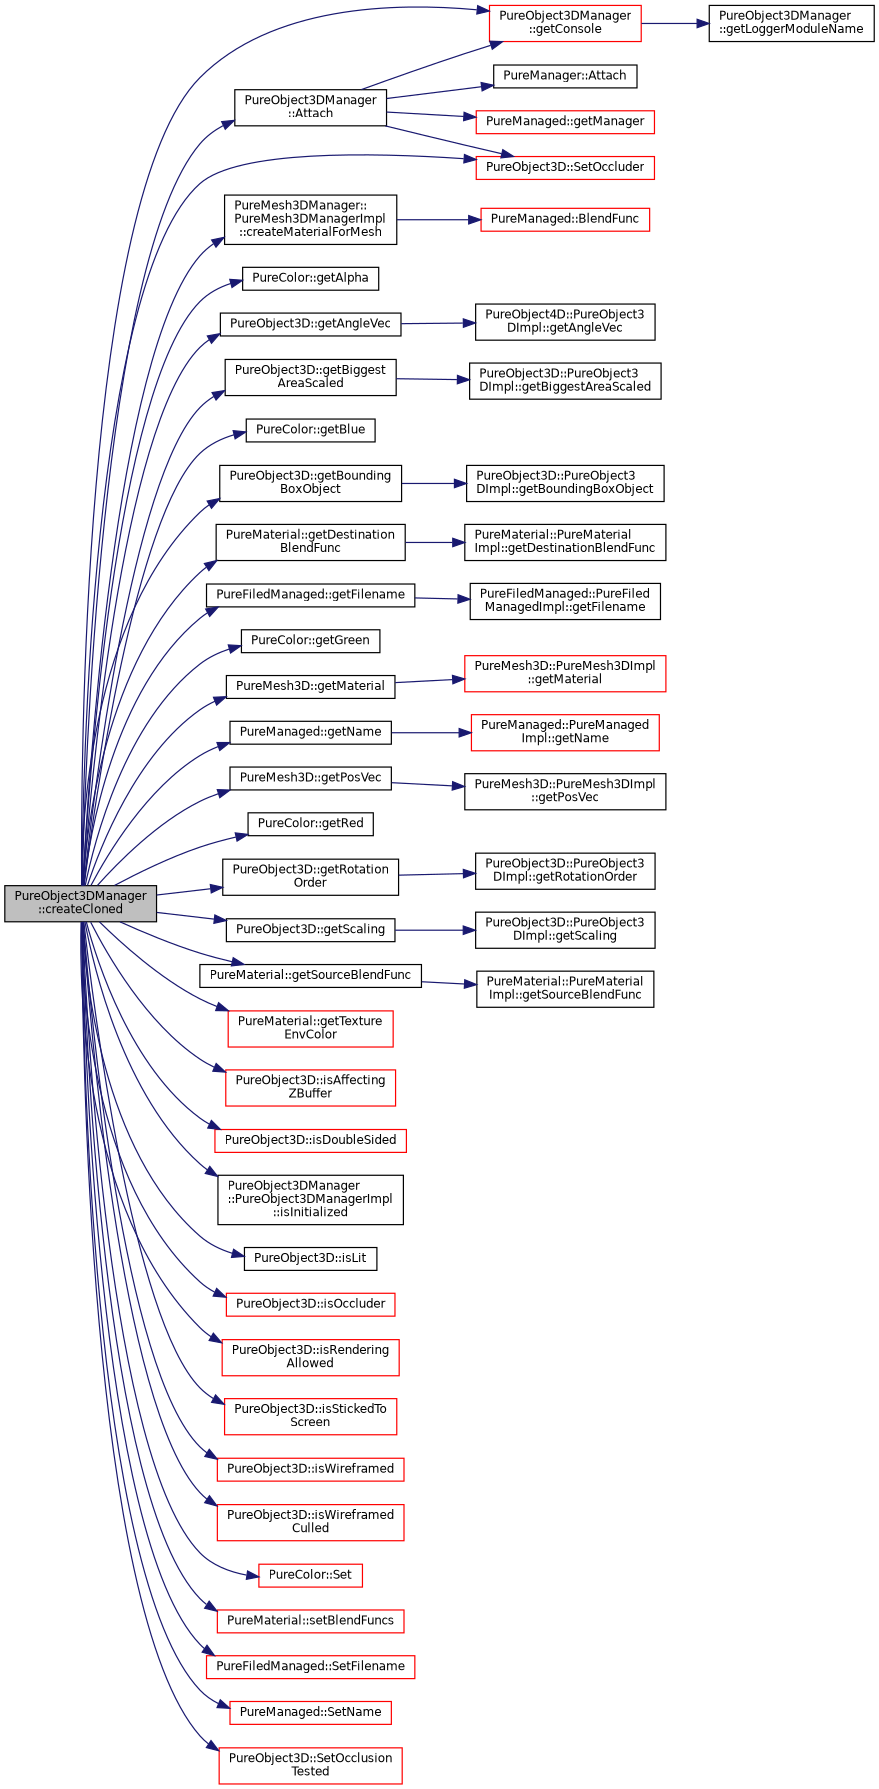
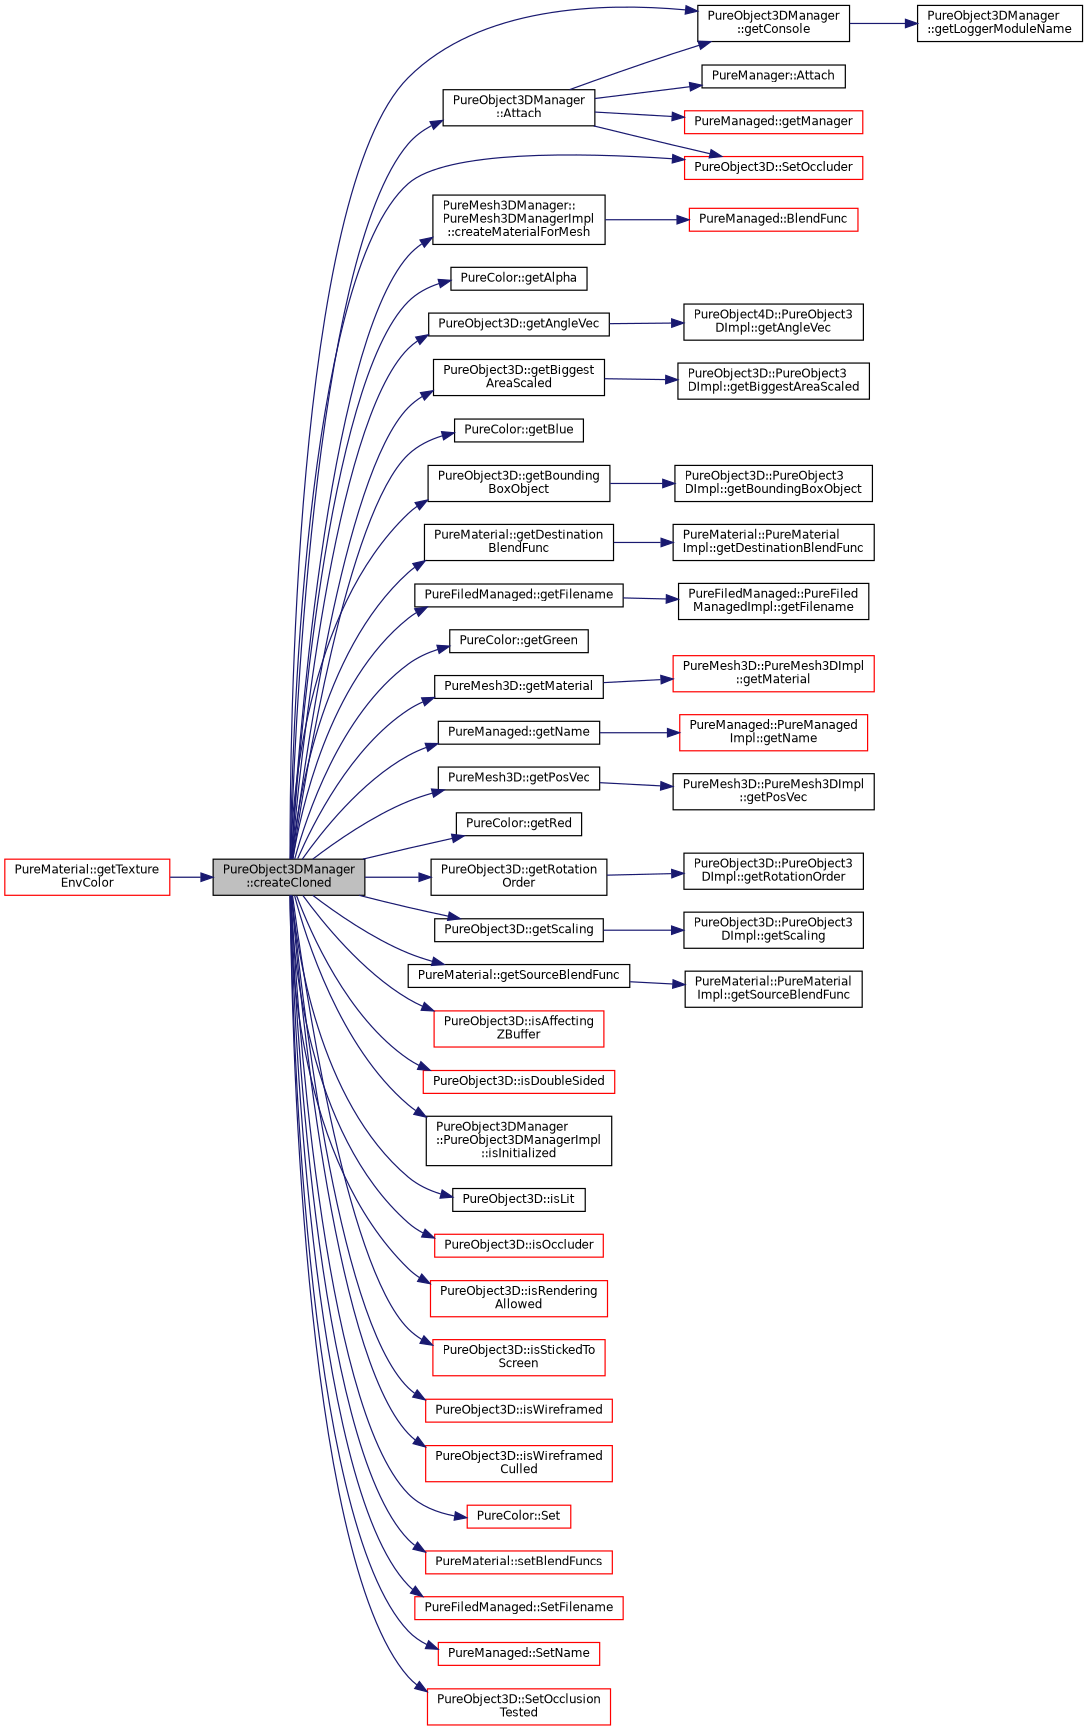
node "PureObject3DManager ::getConsole": color red -> black
edge "PureObject3DManager ::createCloned" -> "PureMaterial::getTexture EnvColor": reversed
